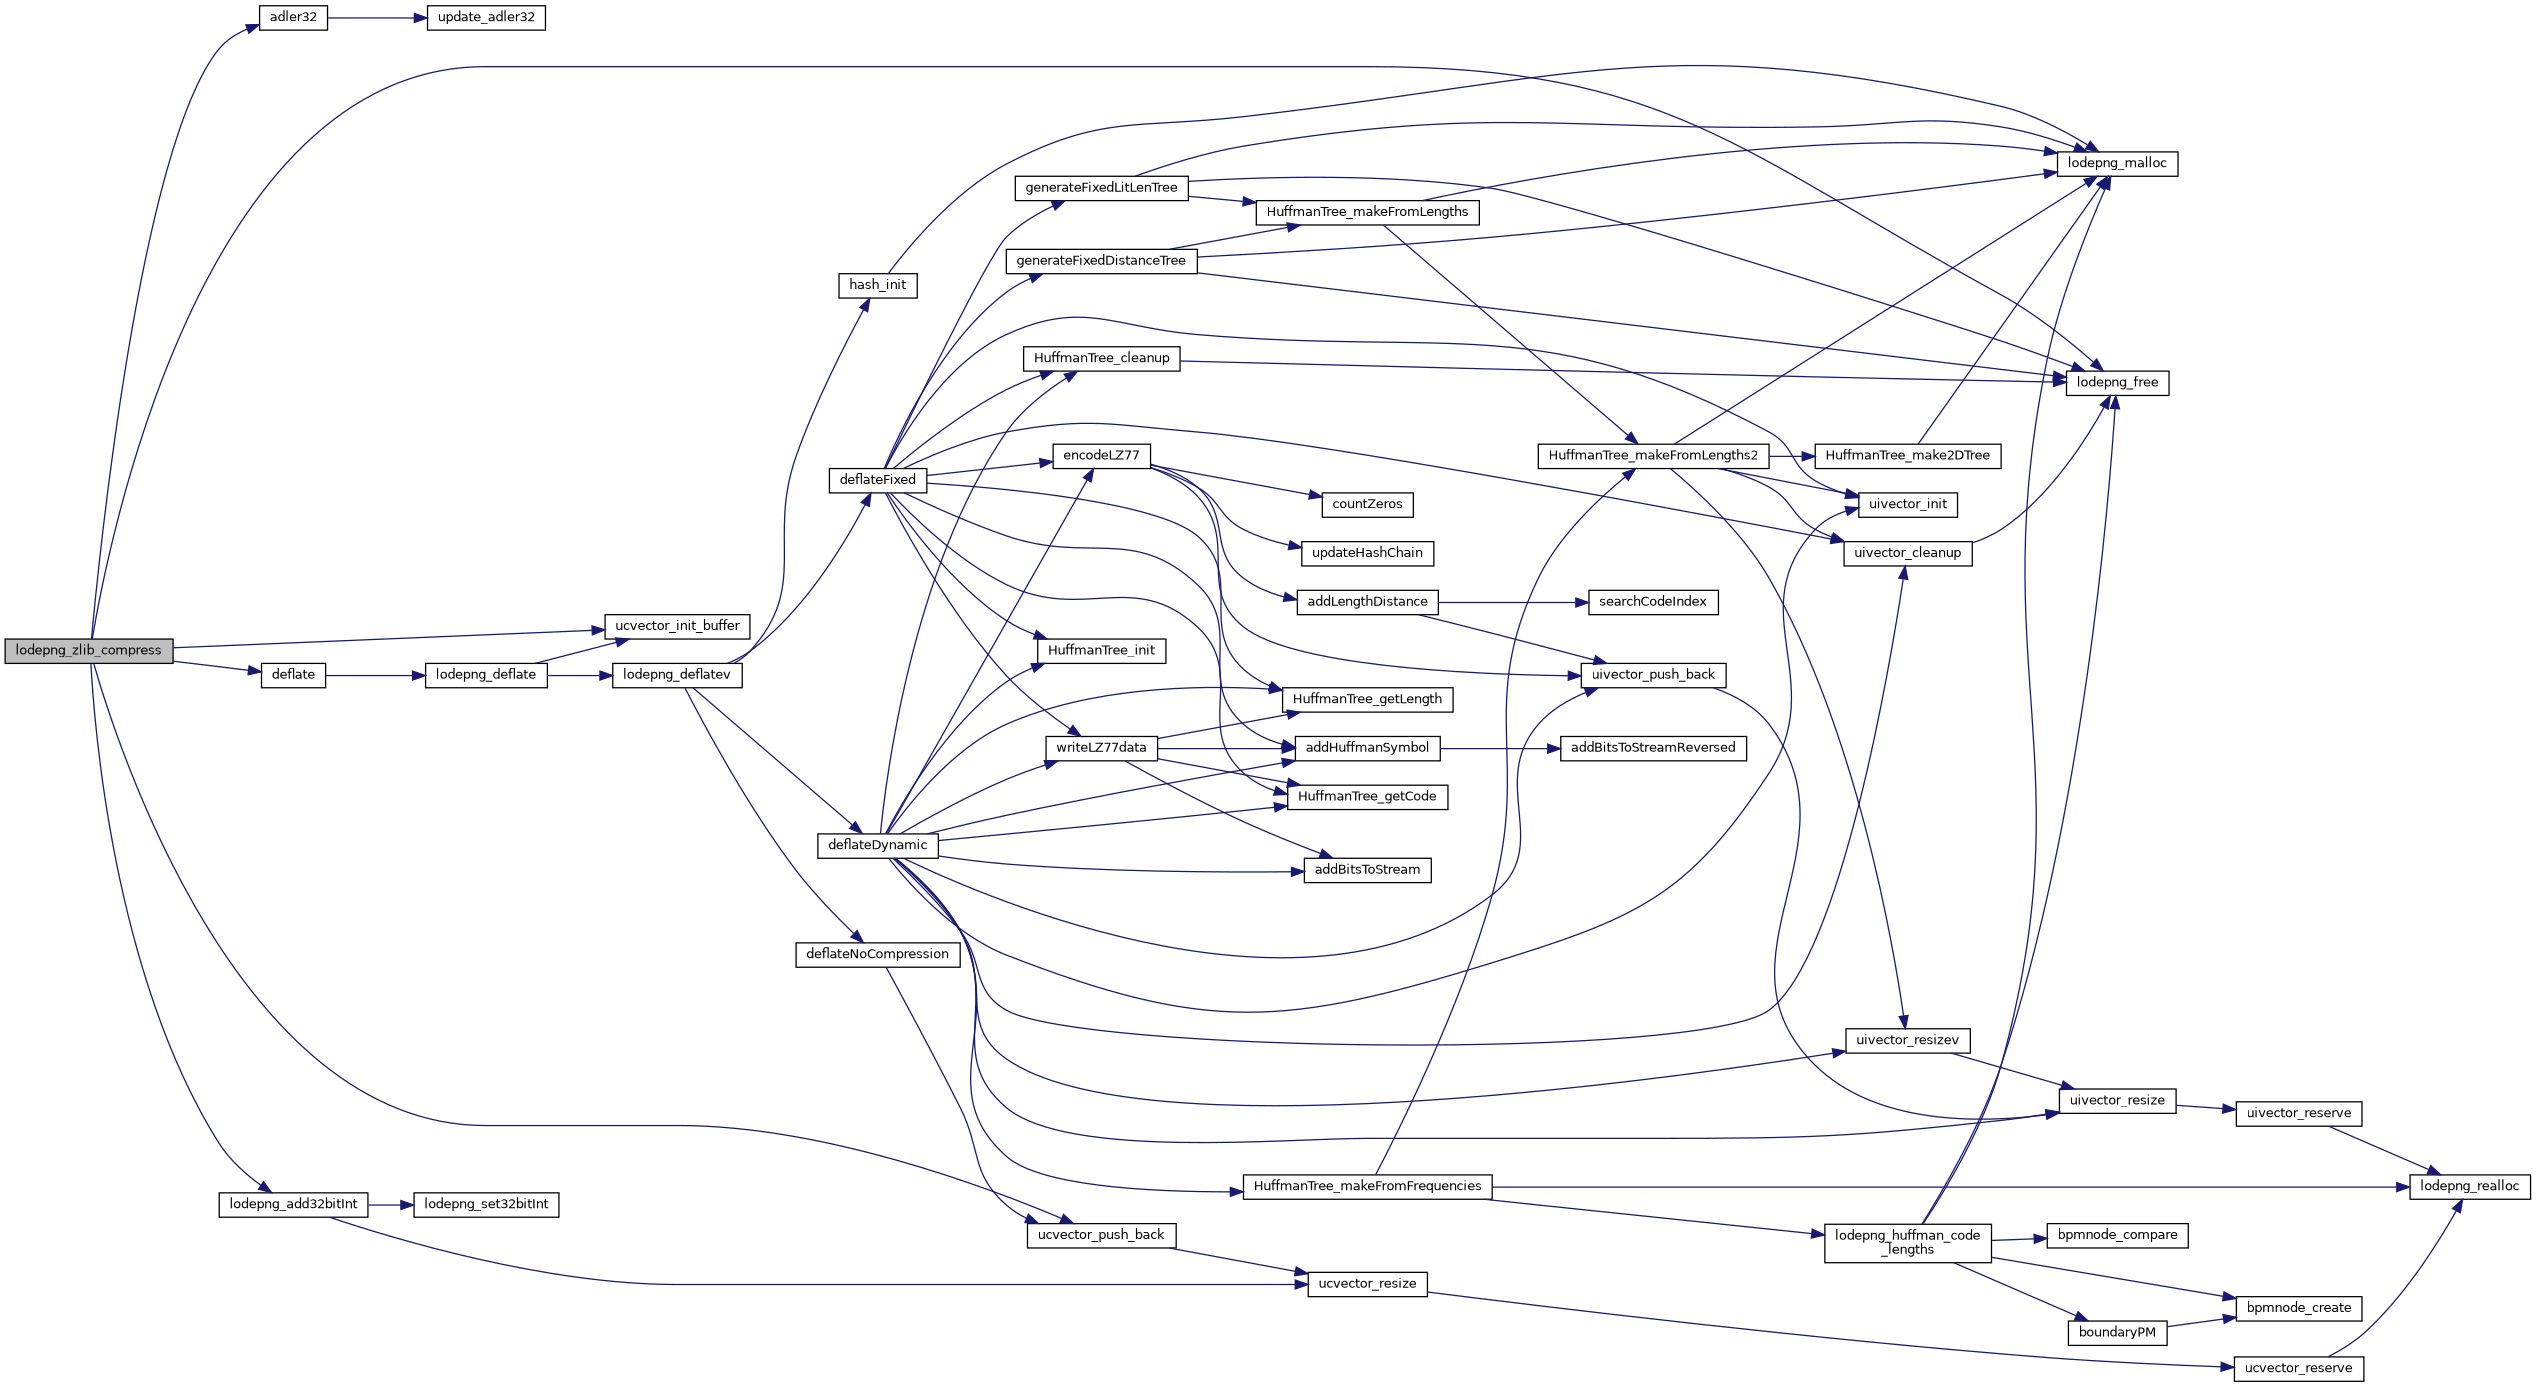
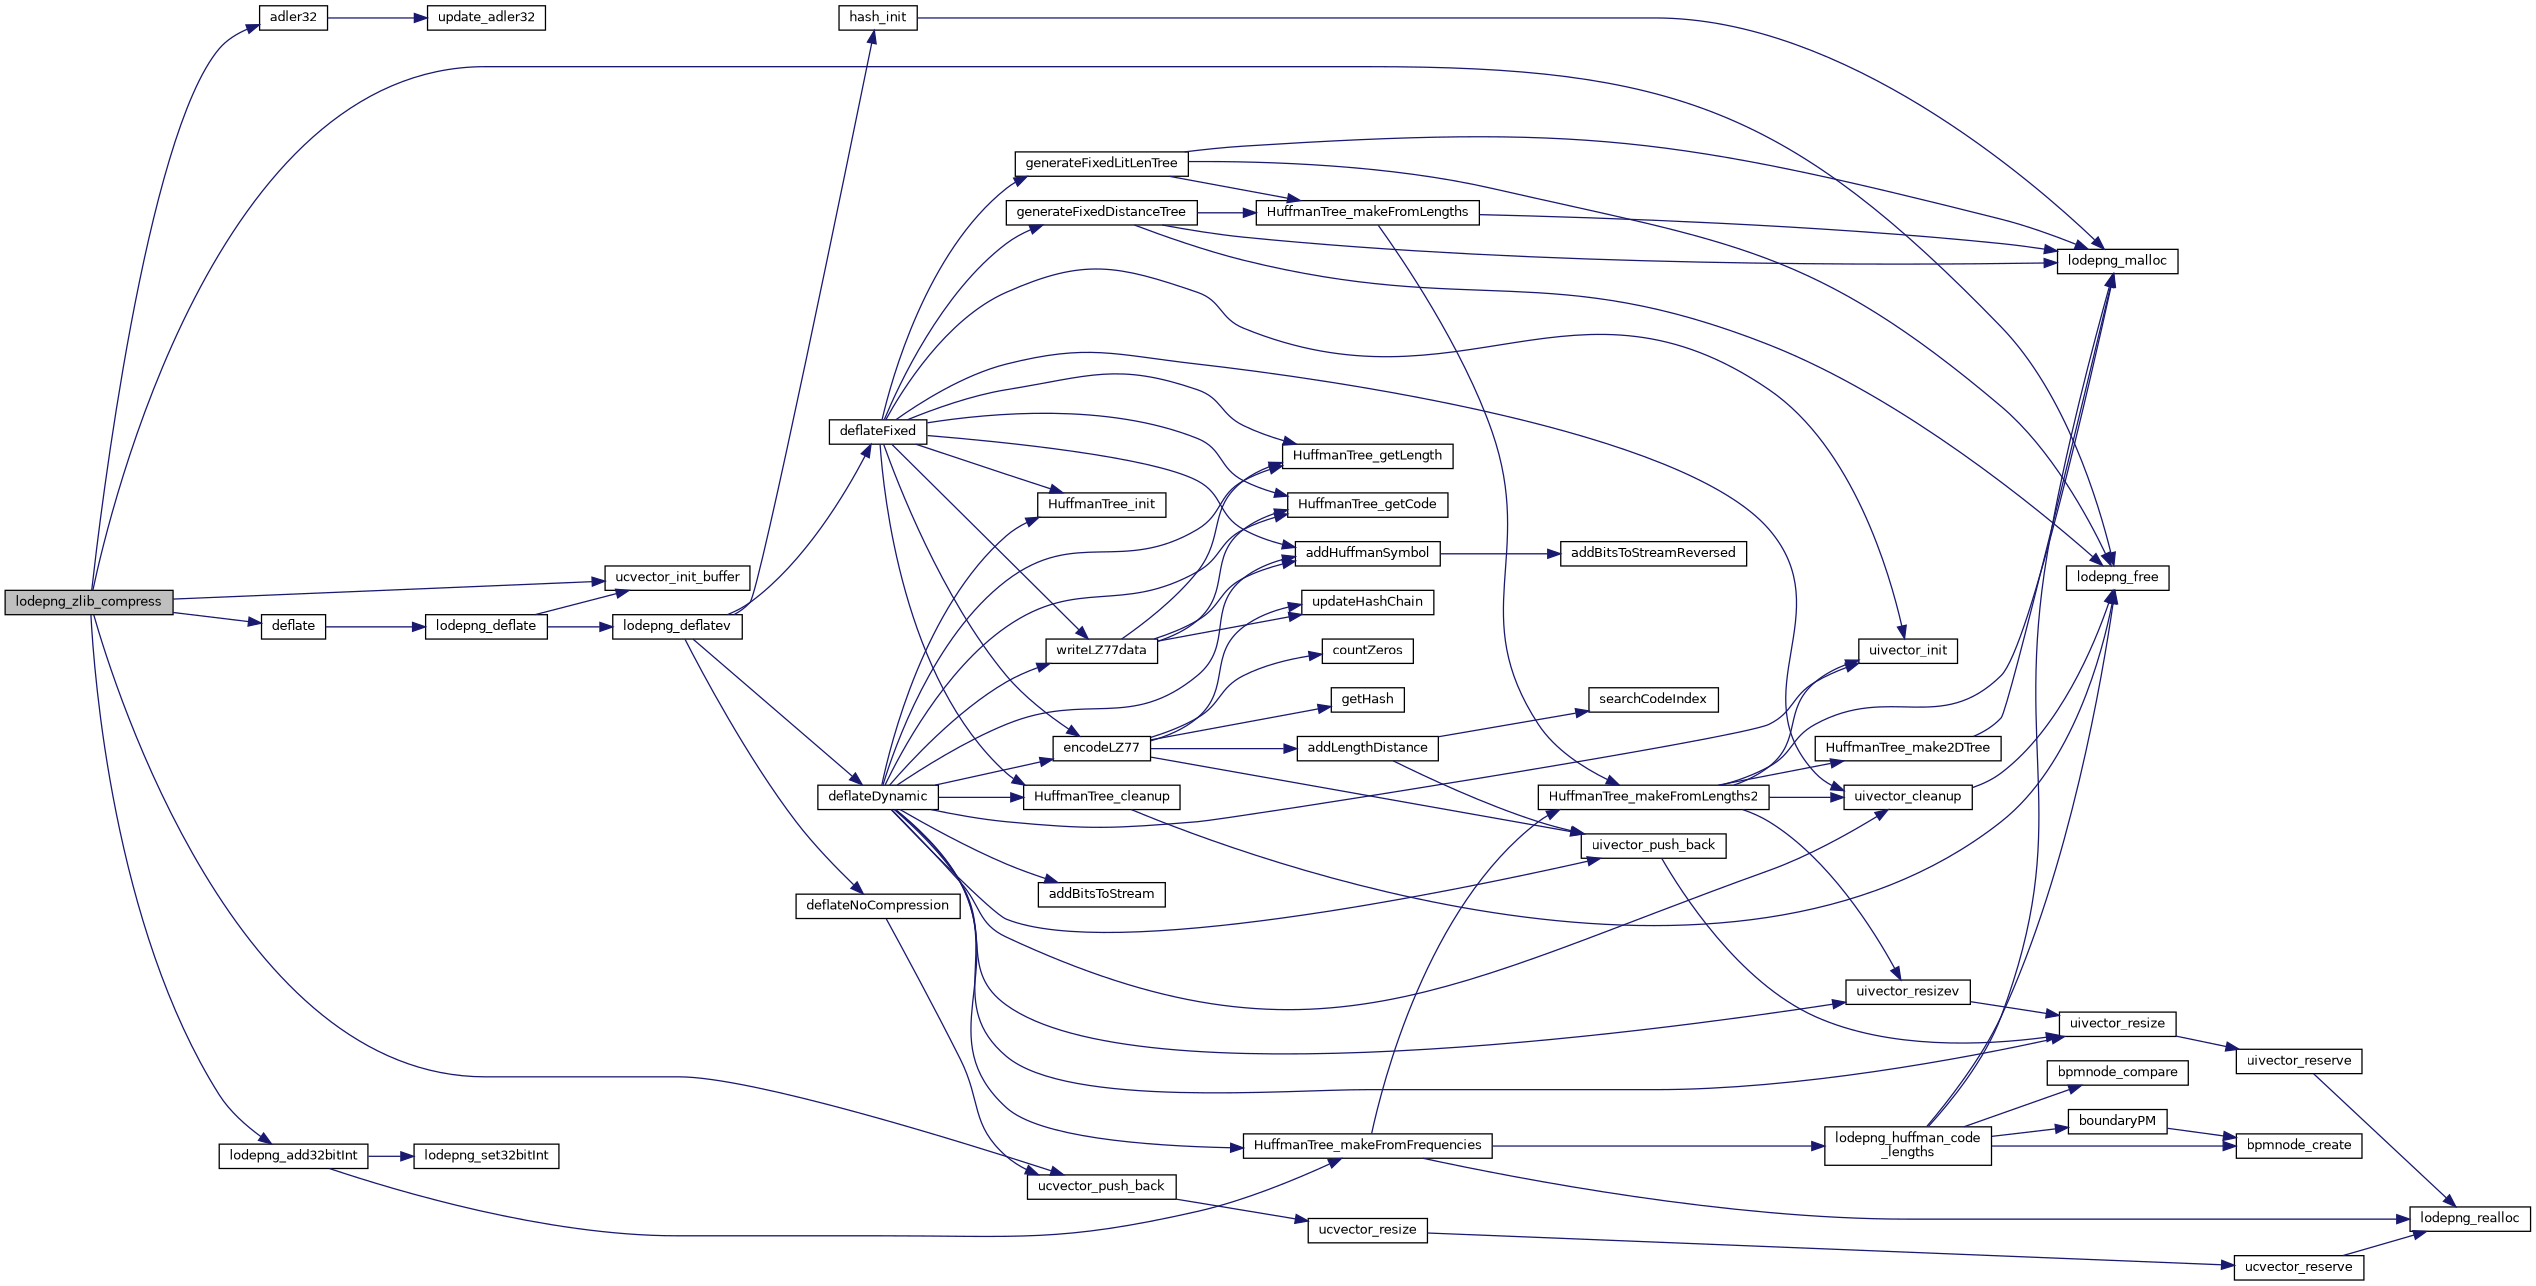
node "getHash": added
edge "writeLZ77data" -> "addBitsToStream": now "writeLZ77data" -> "updateHashChain"
edge "lodepng_add32bitInt" -> "ucvector_resize": now "lodepng_add32bitInt" -> "HuffmanTree_makeFromFrequencies"
